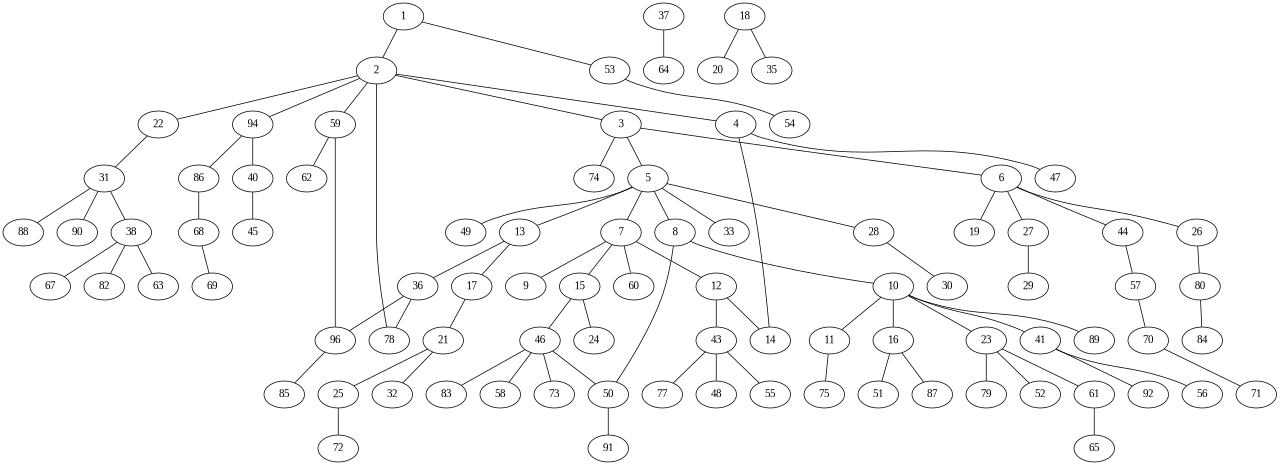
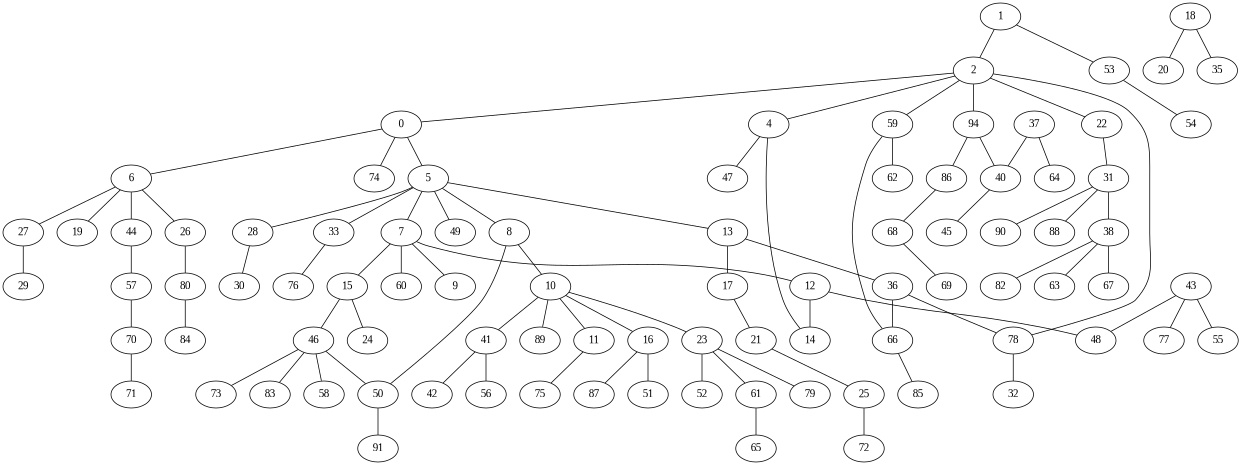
node "3": label "3" -> "0"
edge "37" -- "40": added
node "76": added
edge "12" -- "43": now "12" -- "48"
node "96": label "96" -> "66"
edge "21" -- "32": now "78" -- "32"
node "92": label "92" -> "42"
